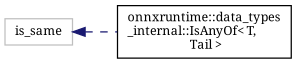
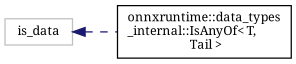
node "is_same": label "is_same" -> "is_data"
